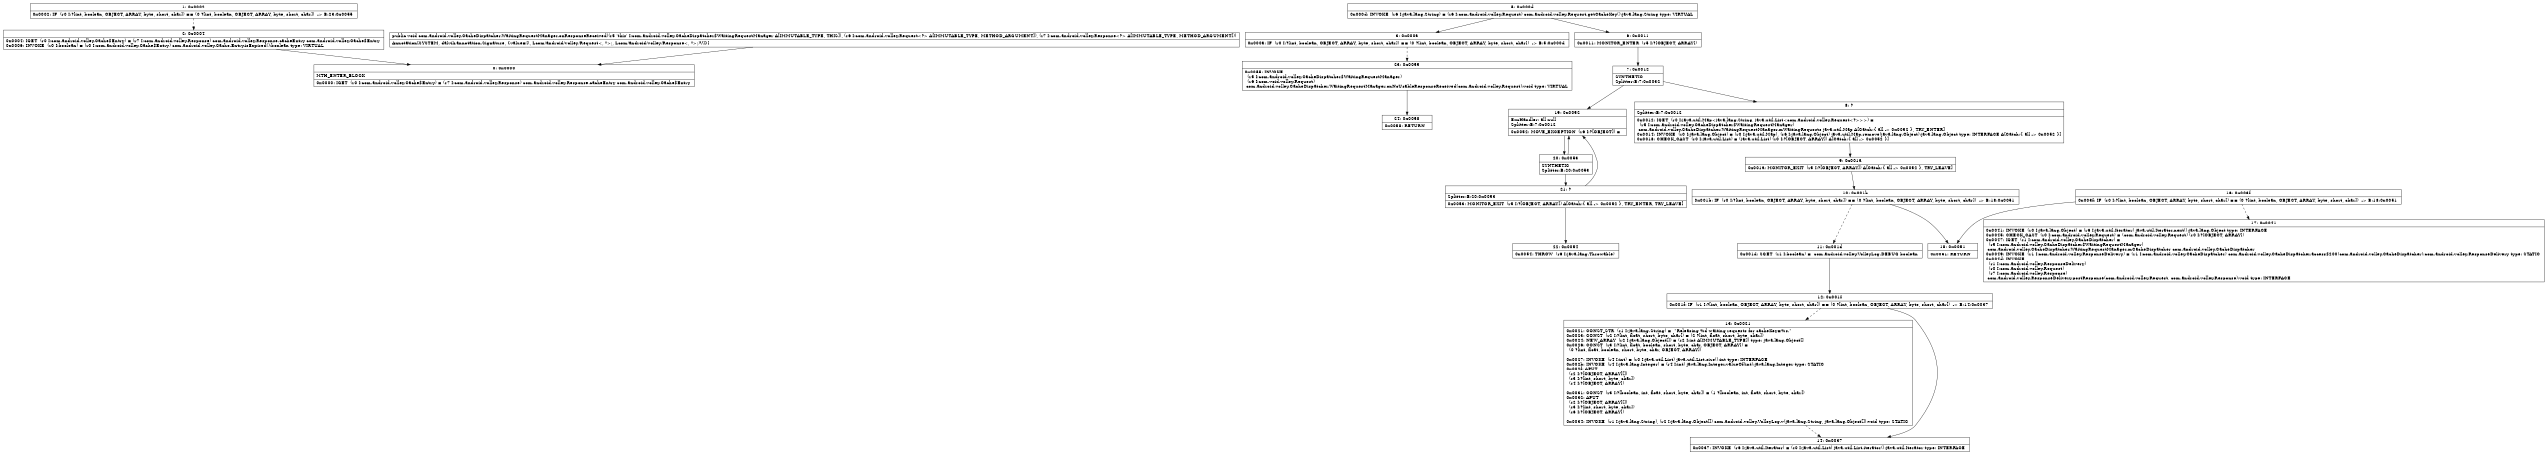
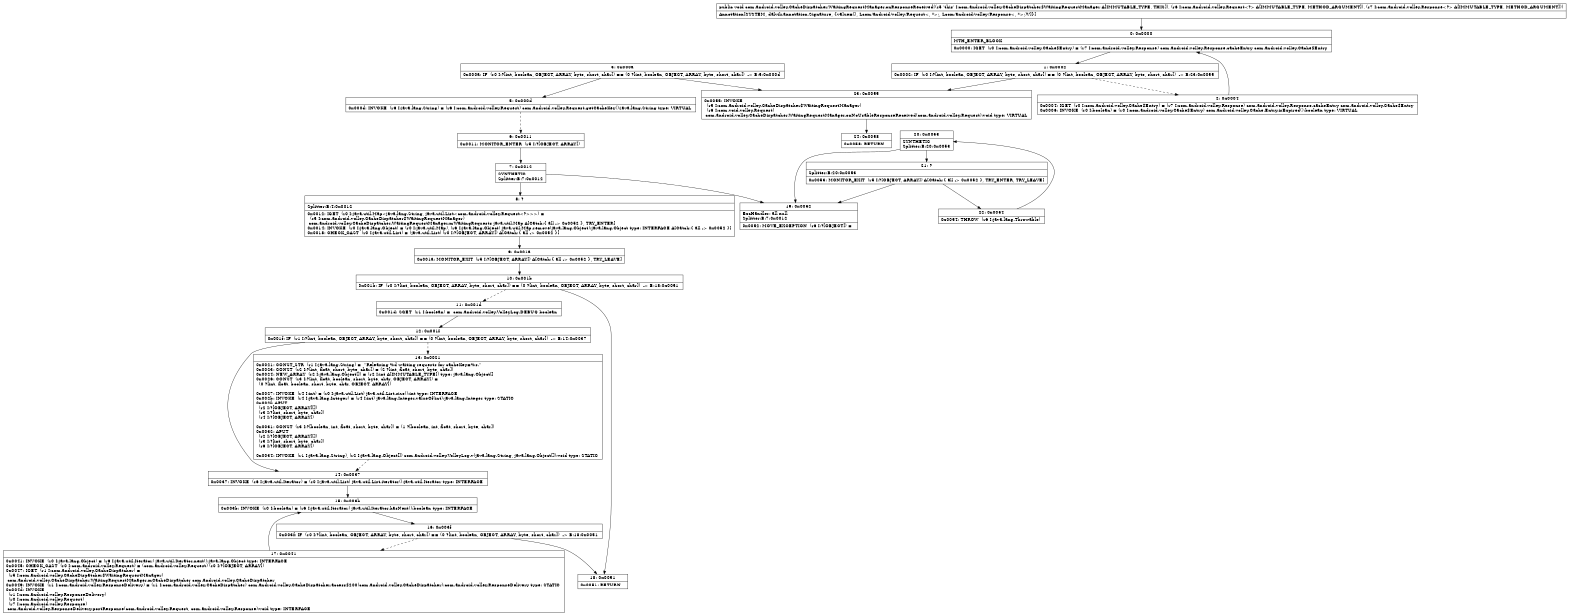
edge "5: 0x000d" -> "3: 0x000a": reversed
edge "5: 0x000d" -> "6: 0x0011": style solid -> dashed
edge "3: 0x000a" -> "23: 0x0055": style dashed -> solid
edge "0: 0x0000" -> "1: 0x0002": added
node "7: 0x0012": text "Splitter:B:7:0x0032" -> "Splitter:B:7:0x0012"
edge "1: 0x0002" -> "23: 0x0055": added
node "8: ?": text "Splitter:B:7:0x0012" -> "Splitter:B:4:0x0012"
edge "19: 0x0052" -> "20: 0x0053": now "22: 0x0054" -> "20: 0x0053"
node "15: 0x003b": added
